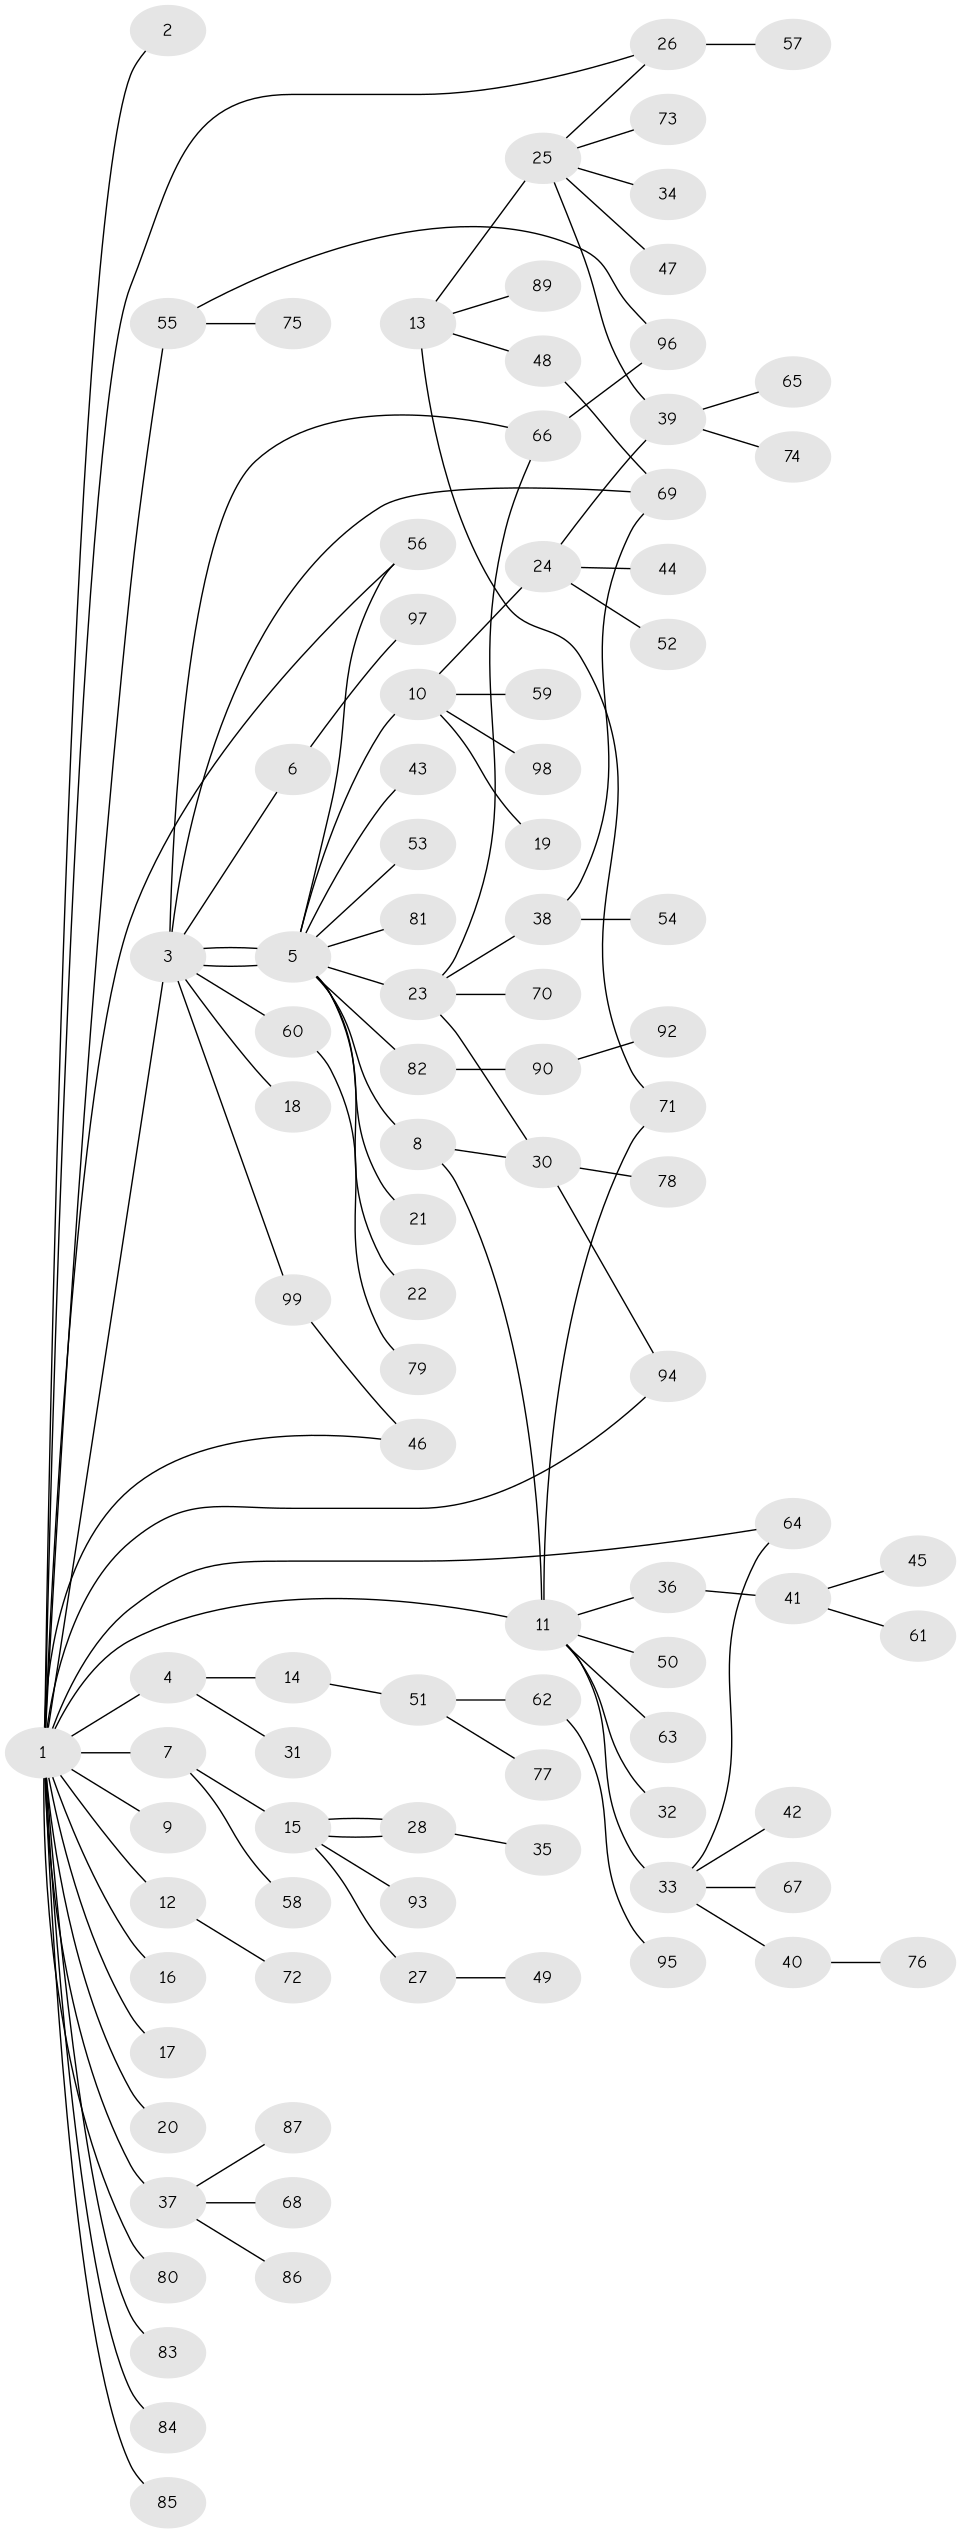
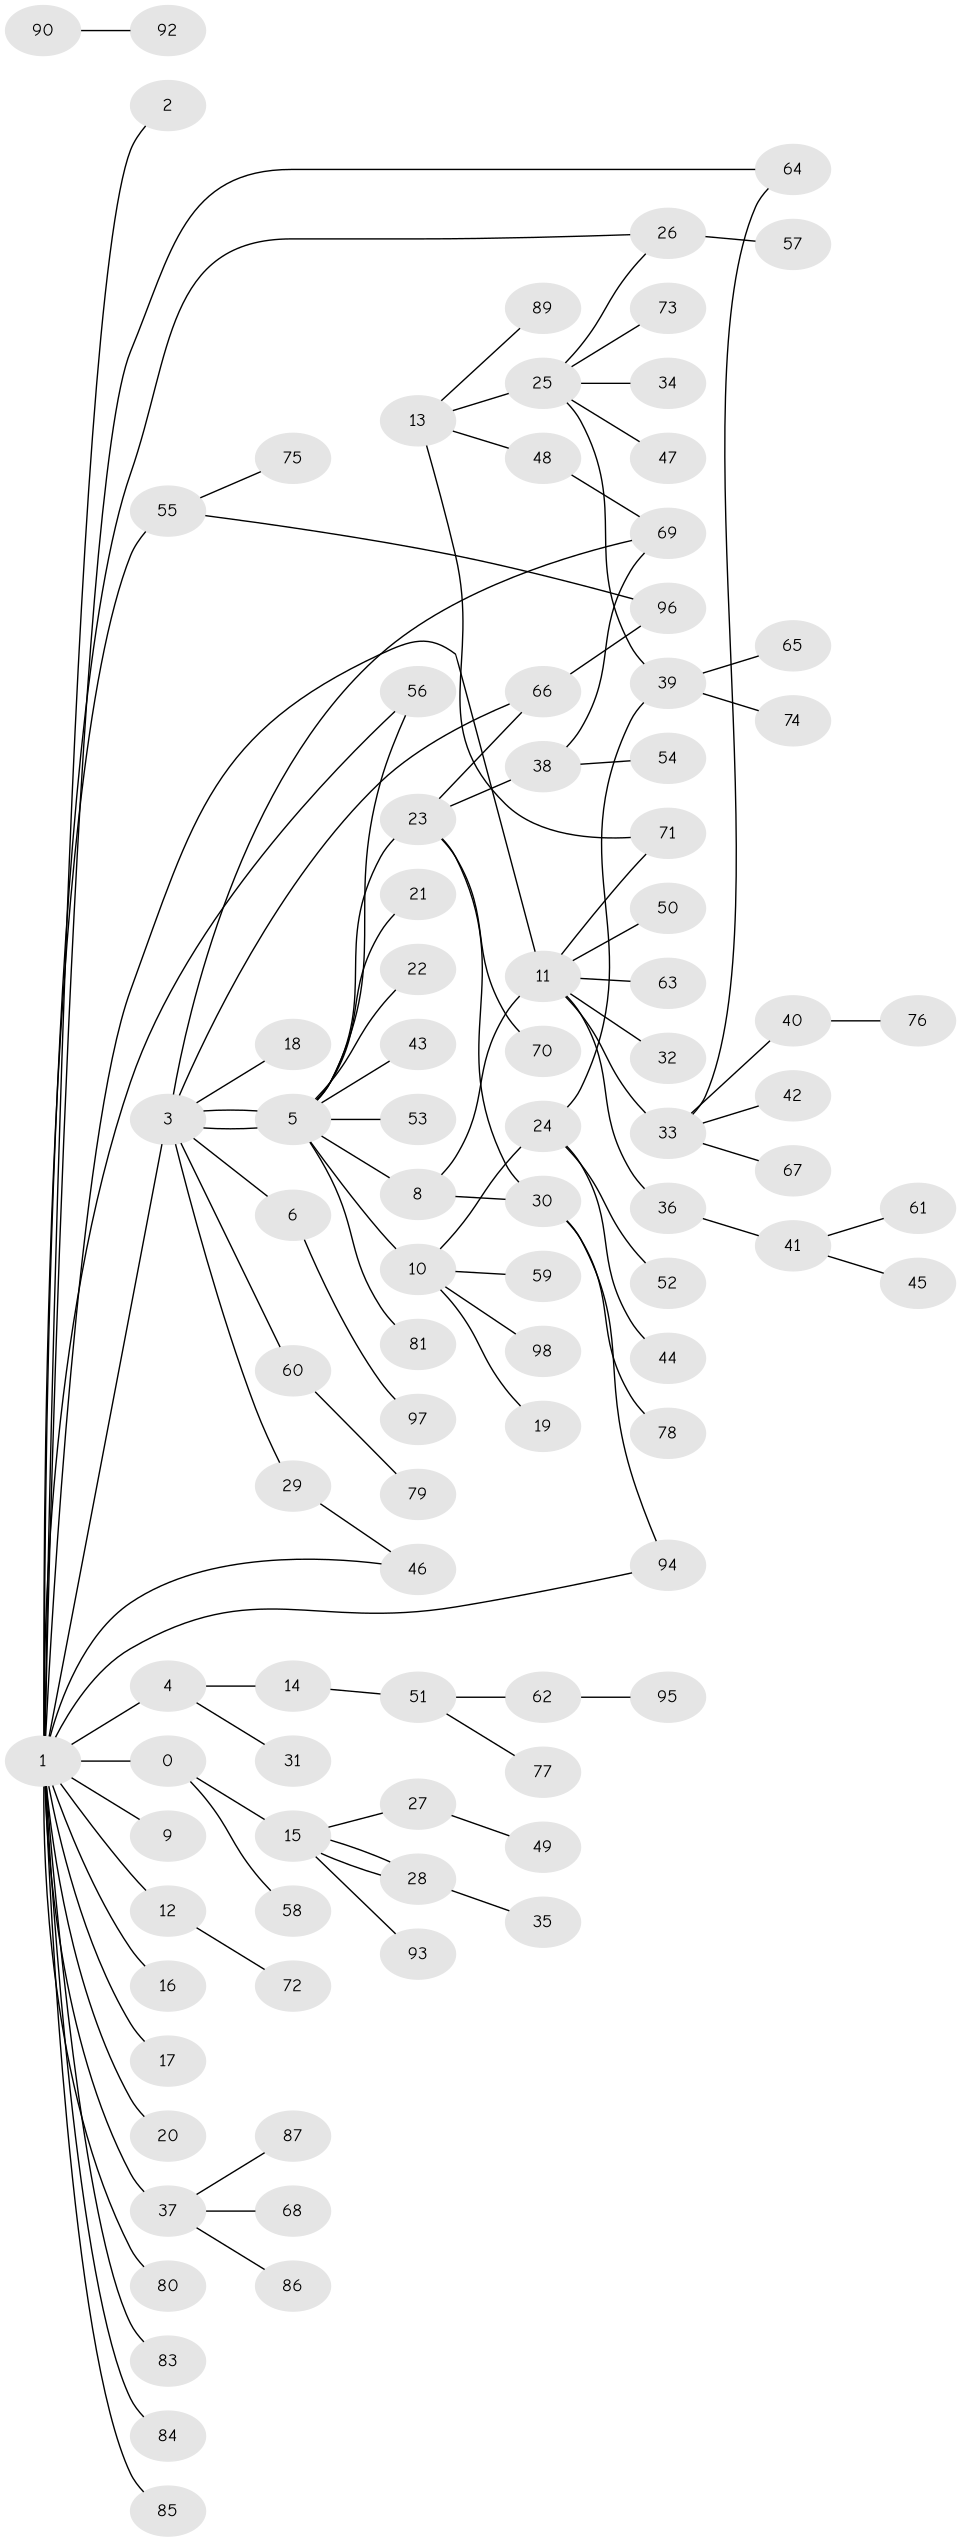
node "82": removed
node "99": label "99" -> "29"
node "7": label "7" -> "0"
